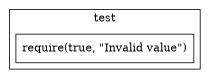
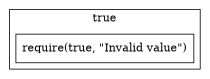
cluster "test": label "test" -> "true"
